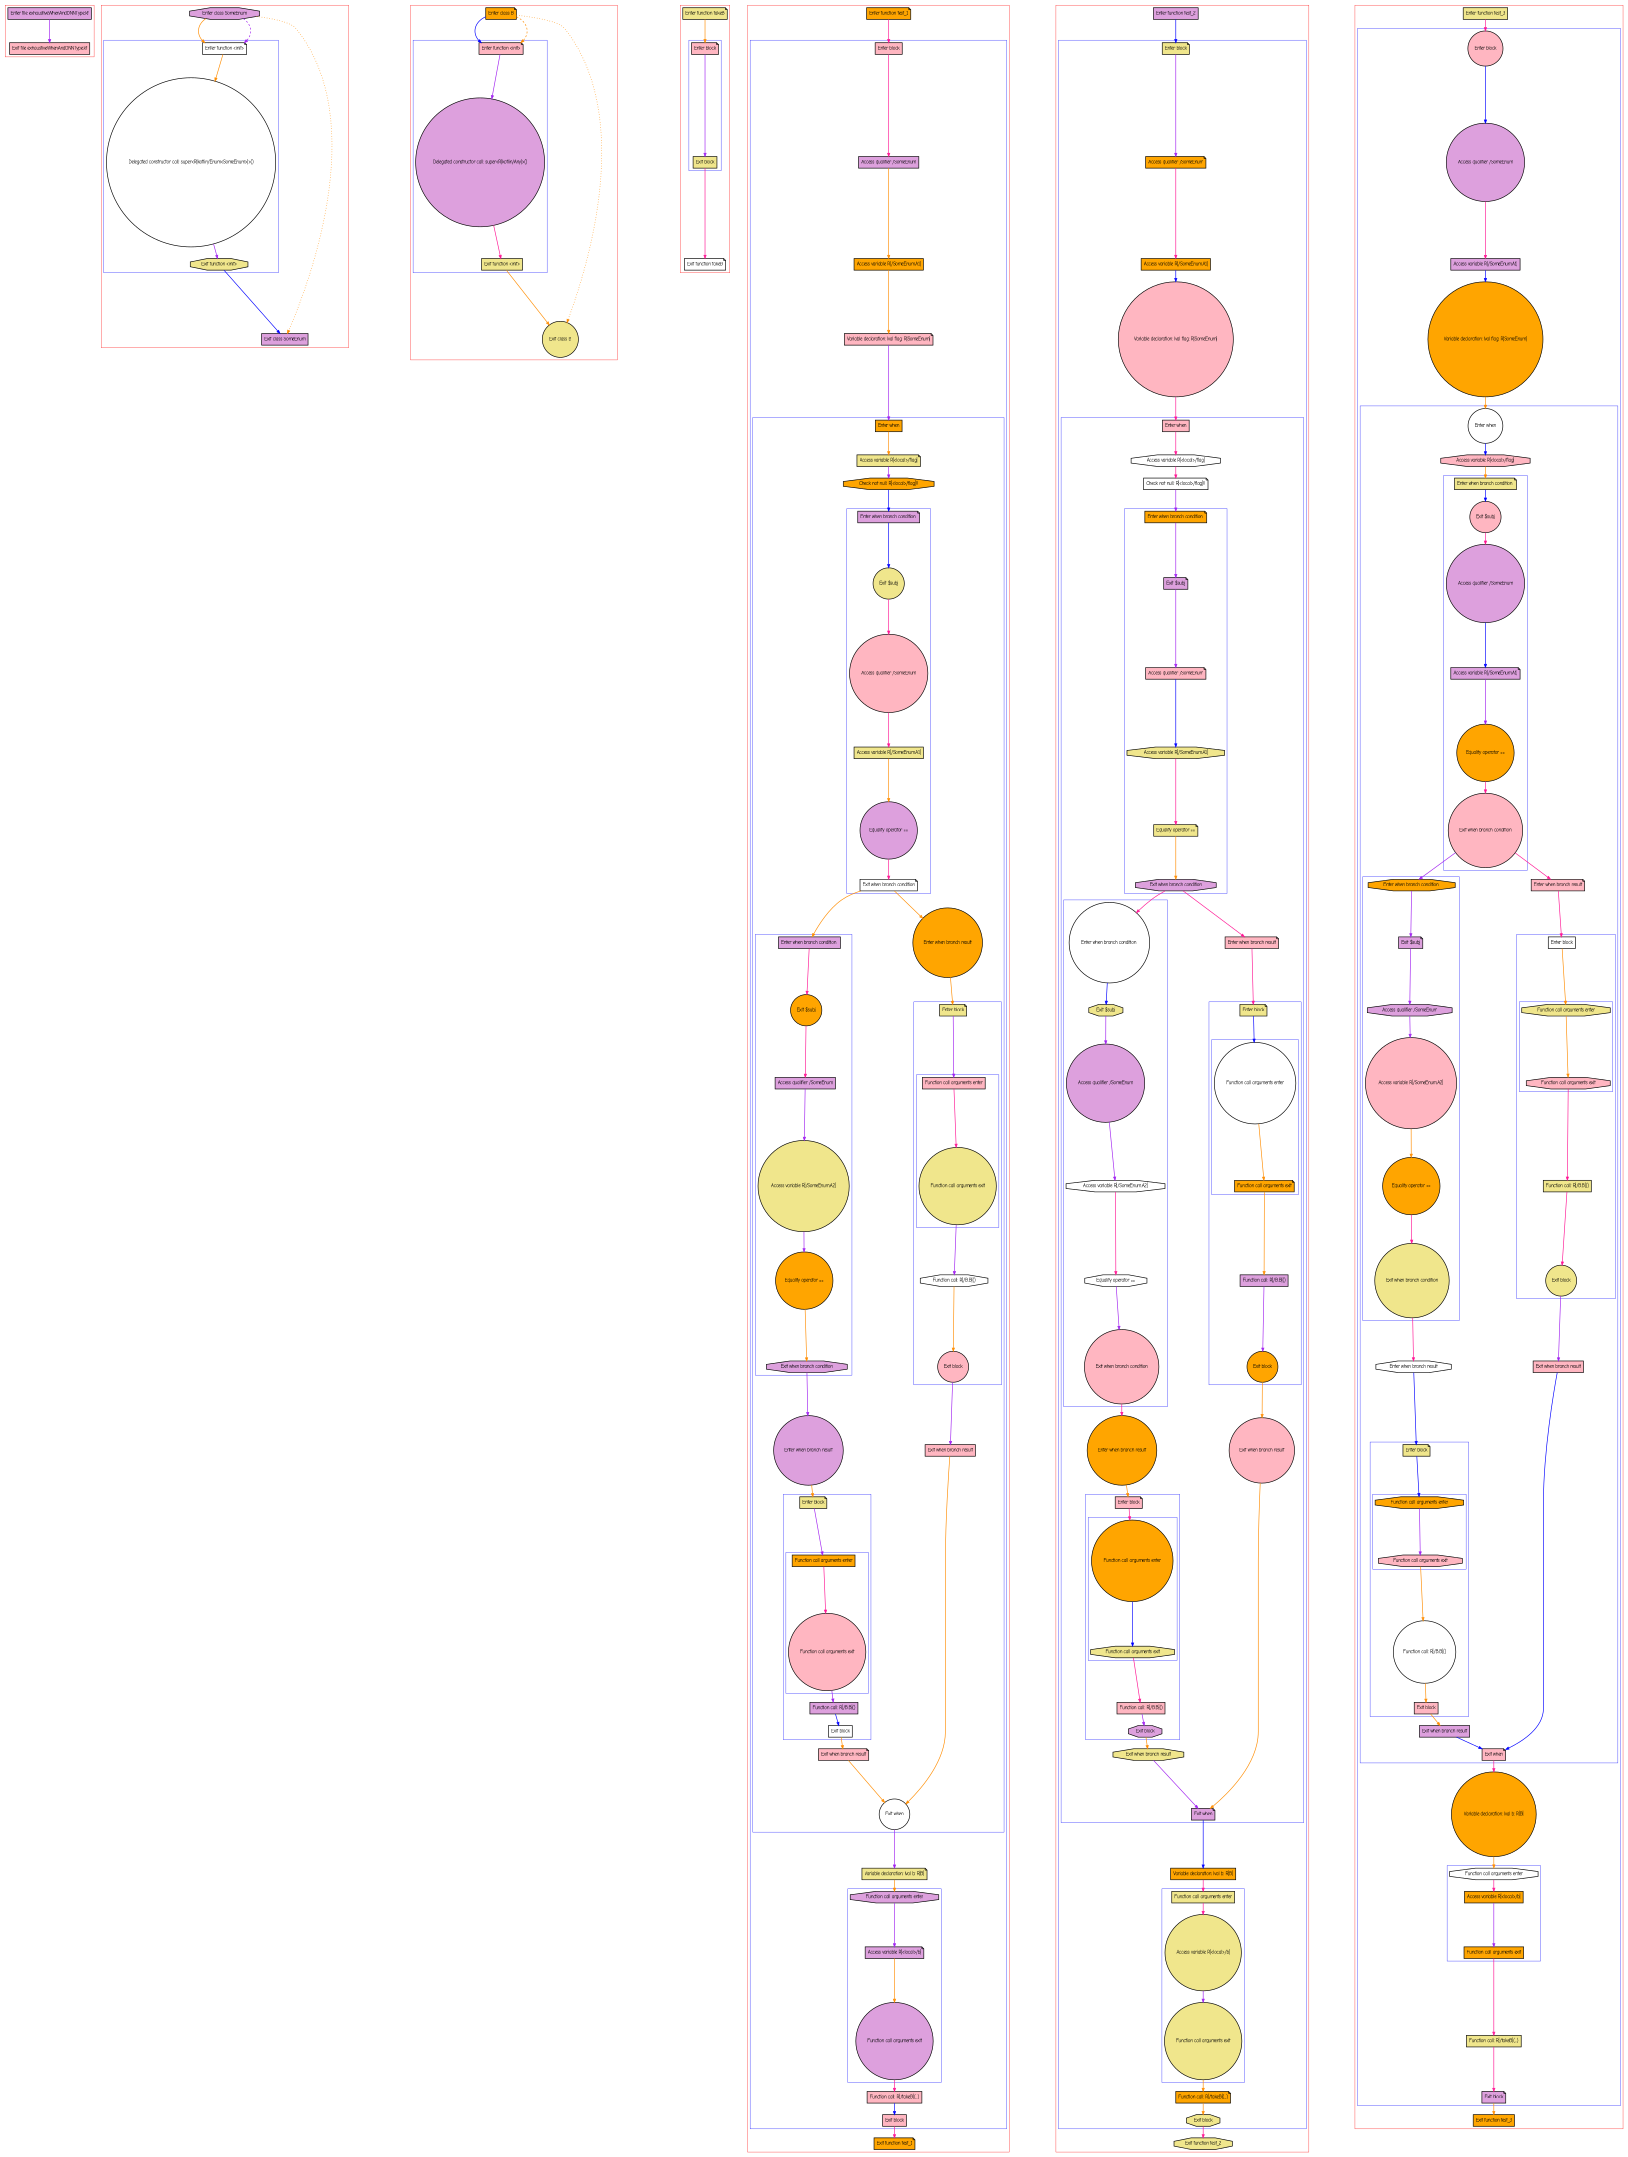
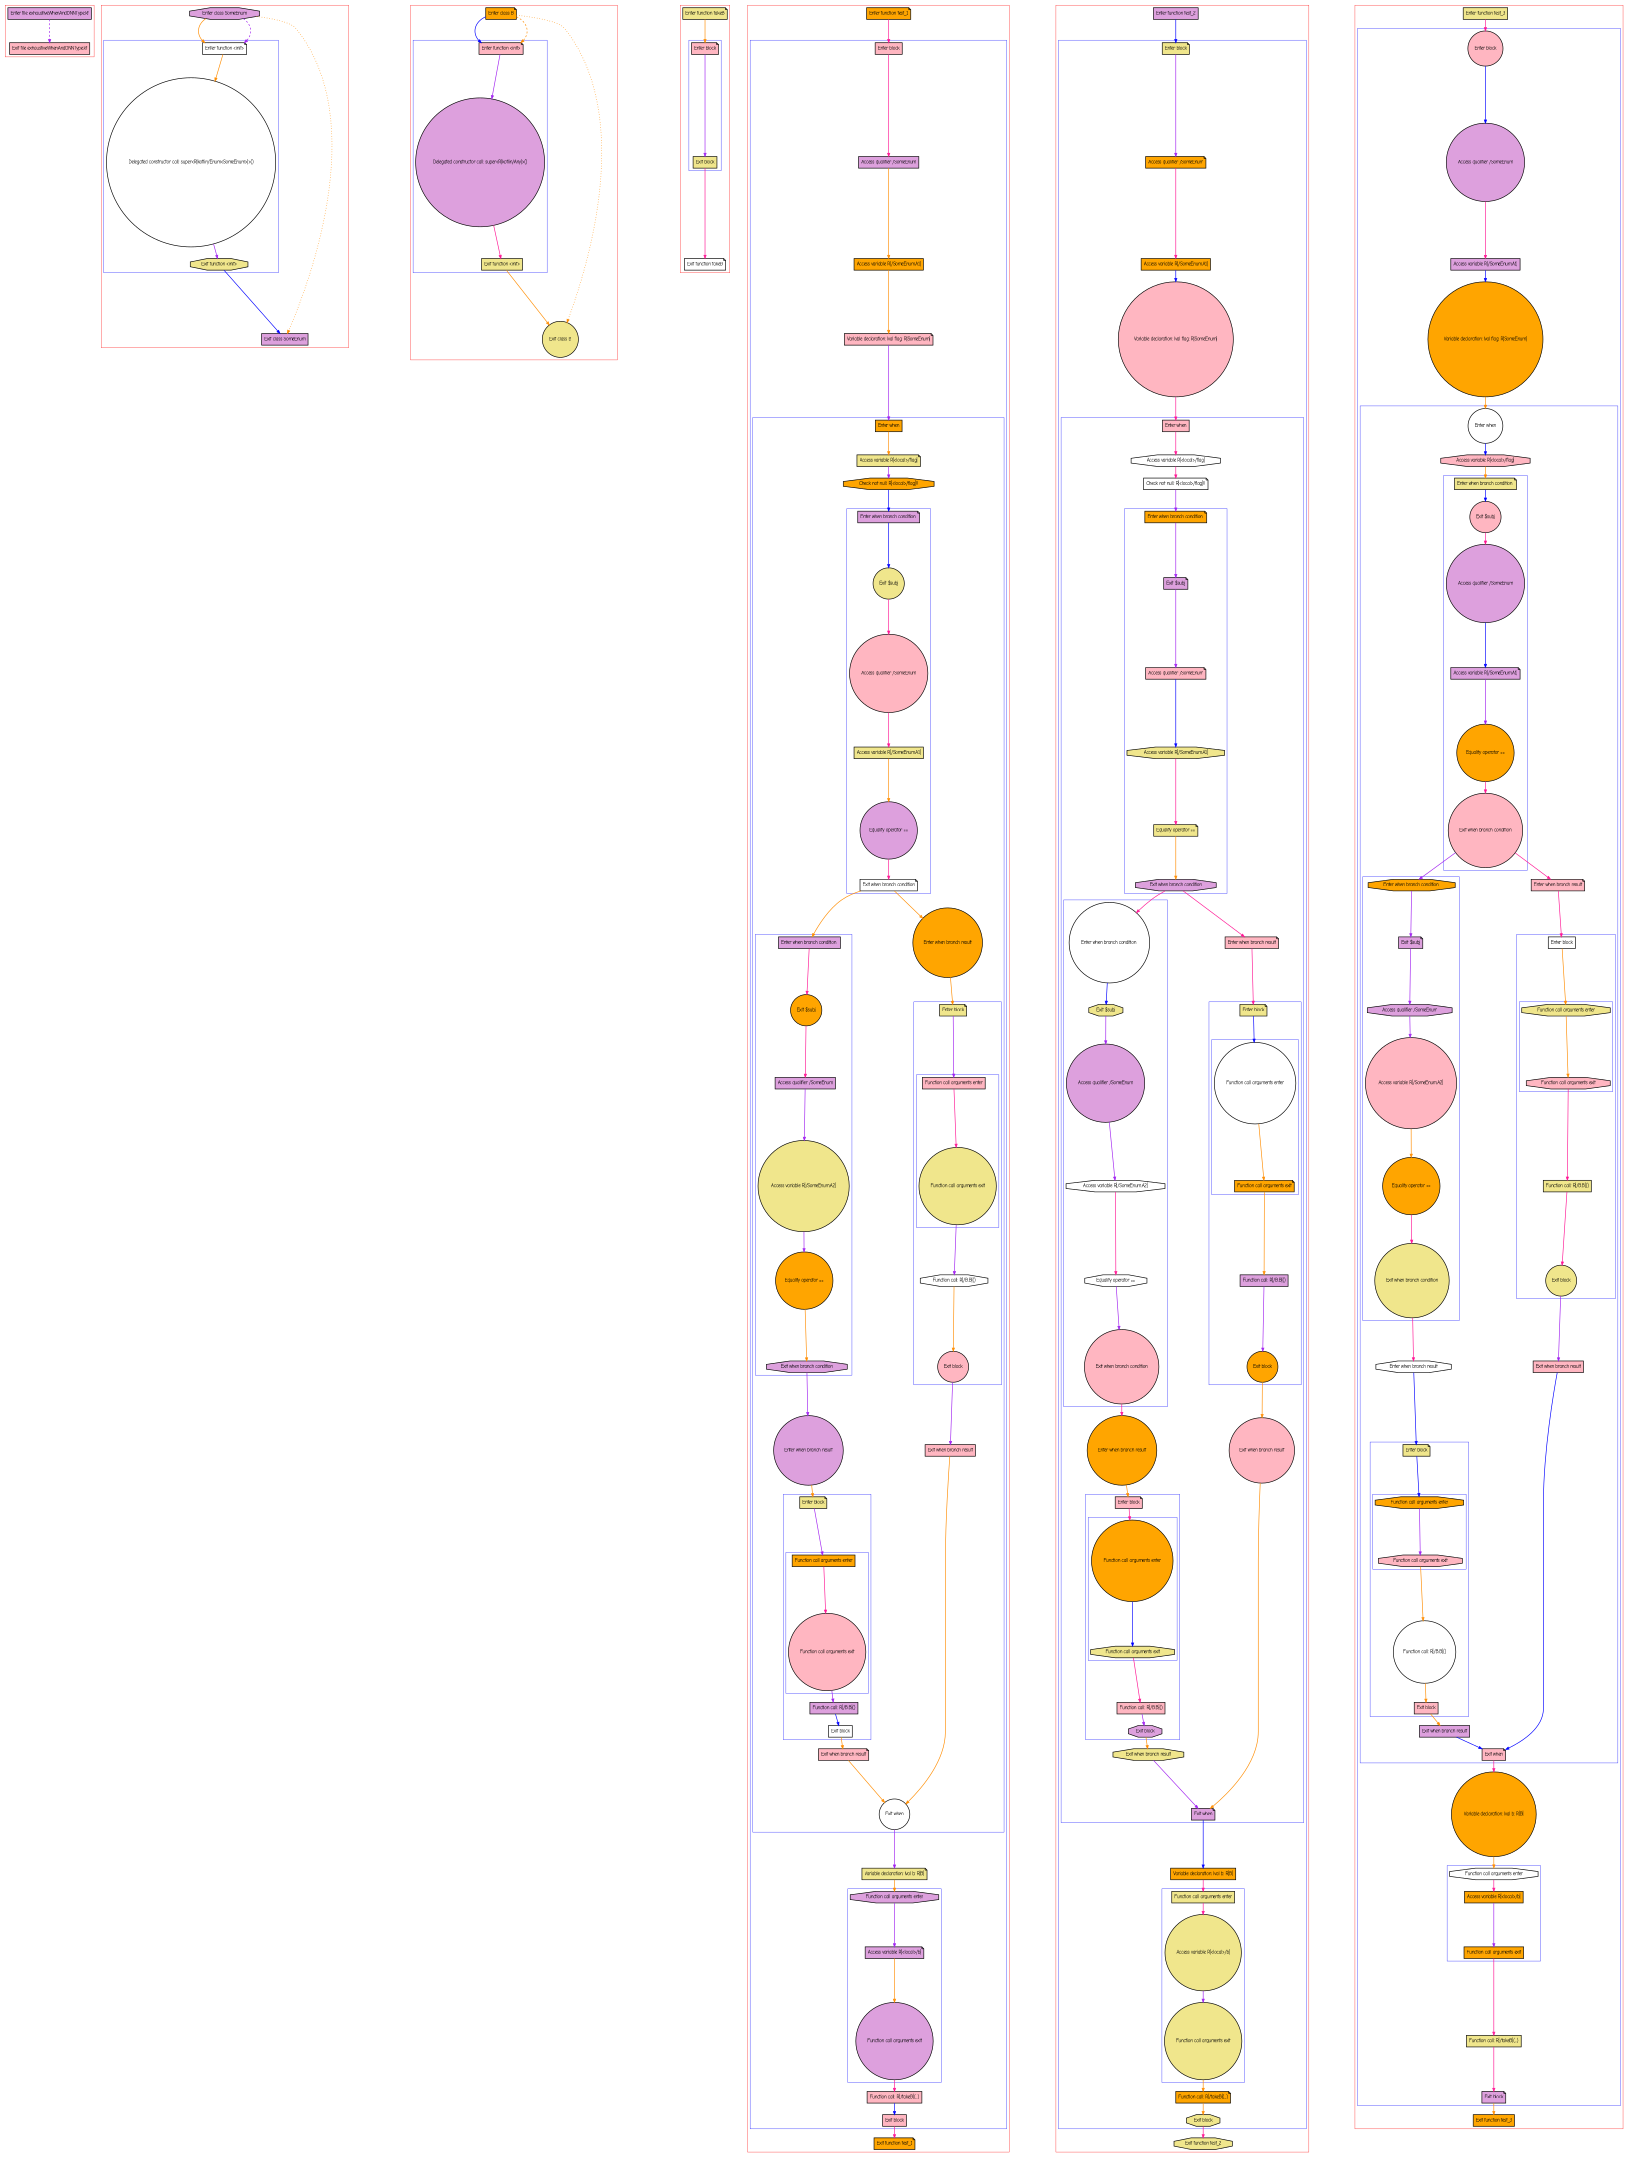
edge "Enter file exhaustiveWhenAndDNNType.kt" -> "Exit file exhaustiveWhenAndDNNType.kt": style solid -> dashed
